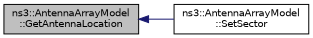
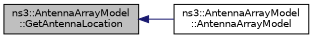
node "ns3::AntennaArrayModel ::SetSector": label "ns3::AntennaArrayModel ::SetSector" -> "ns3::AntennaArrayModel ::AntennaArrayModel"
